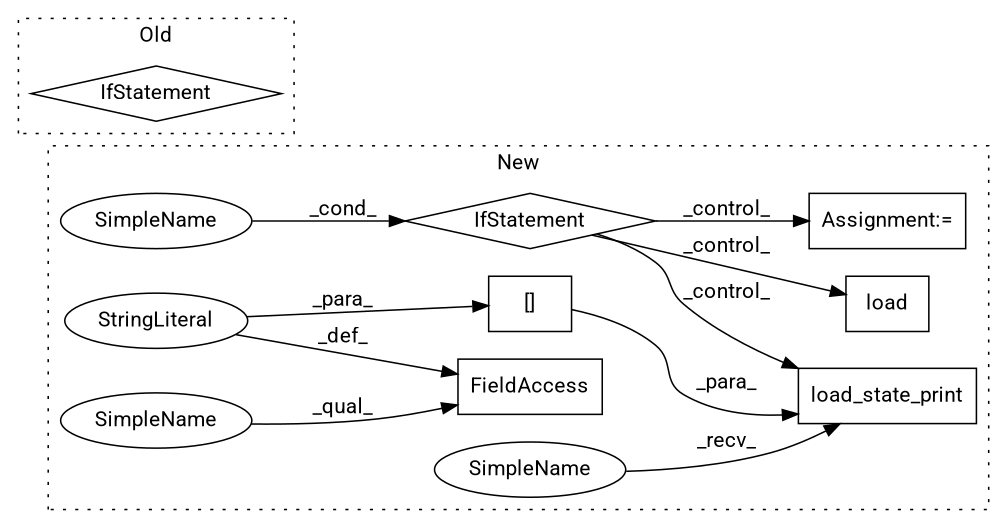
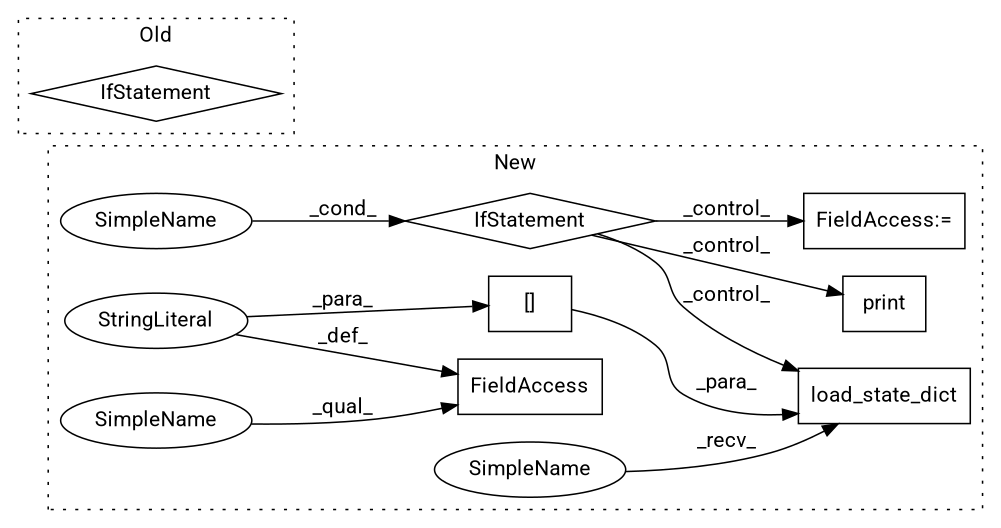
node "Assignment:=": label "Assignment:=" -> "FieldAccess:="
node "load": label "load" -> "print"
node "load_state_print": label "load_state_print" -> "load_state_dict"
